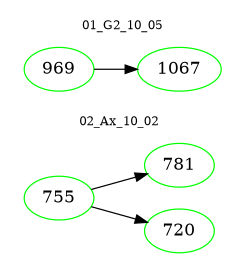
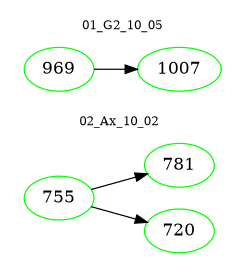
node "1067": label "1067" -> "1007"
